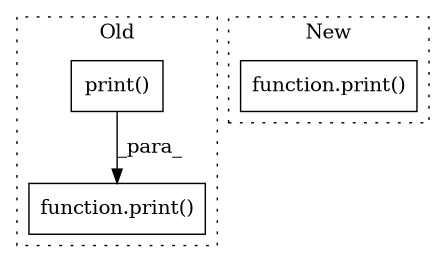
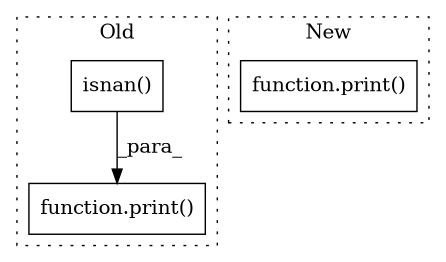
node "print()": label "print()" -> "isnan()"
